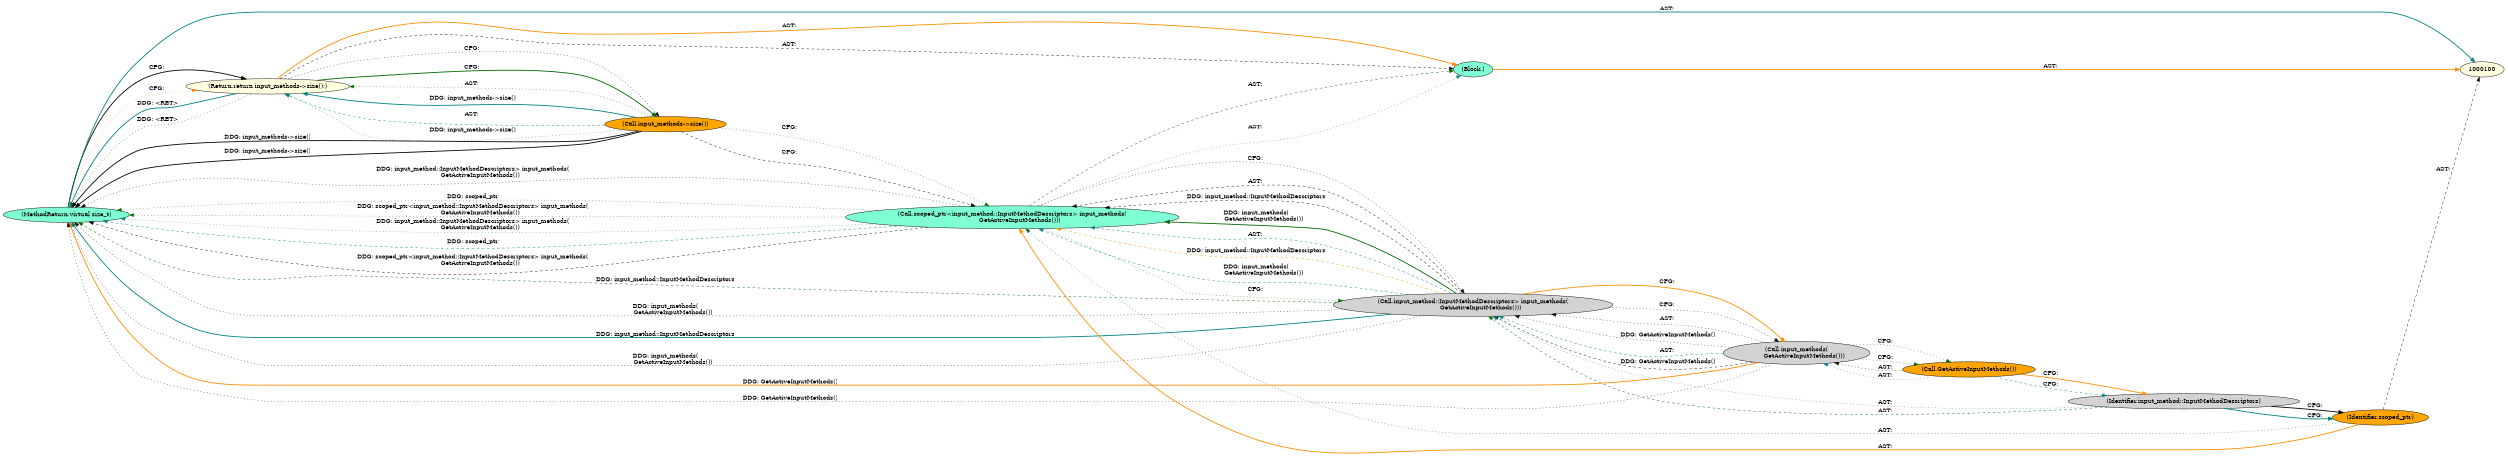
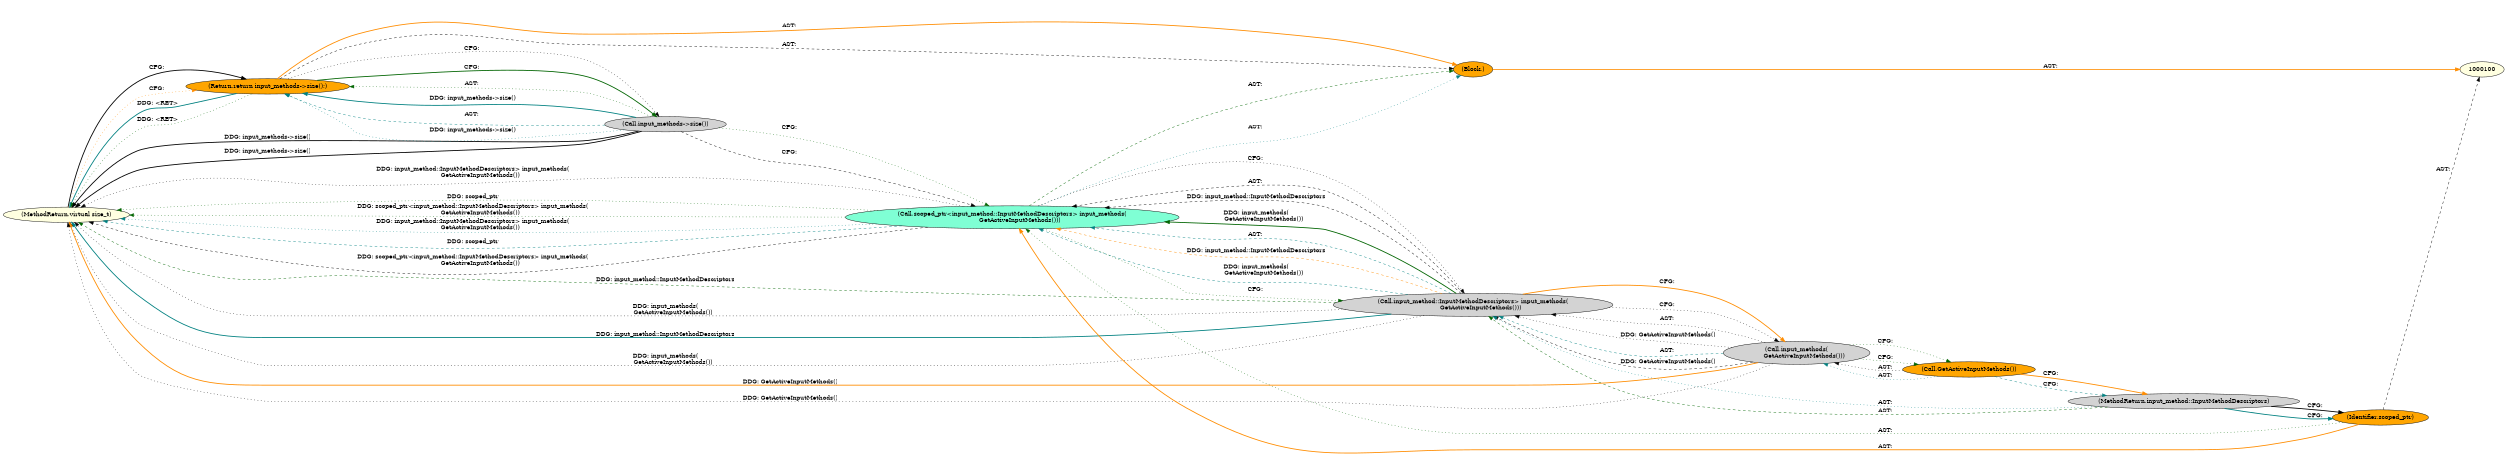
edge "(MethodReturn,virtual size_t)" -> "1000100": removed, label "AST:"
node "(Block,)": fillcolor aquamarine -> orange
node "(Return,return input_methods->size();)": fillcolor lightyellow -> orange
node "(Call,input_methods->size())": fillcolor orange -> lightgrey
node "(MethodReturn,virtual size_t)": fillcolor aquamarine -> lightyellow
node "(Identifier,input_method::InputMethodDescriptors)": label "(Identifier,input_method::InputMethodDescriptors)" -> "(MethodReturn,input_method::InputMethodDescriptors)"
